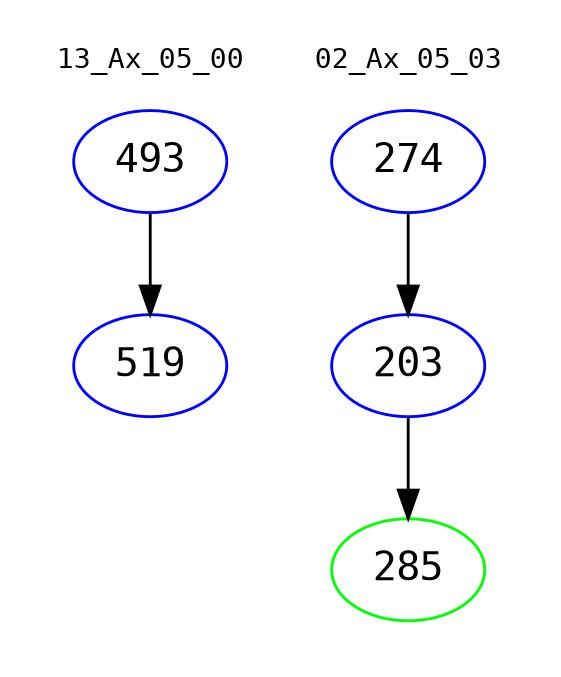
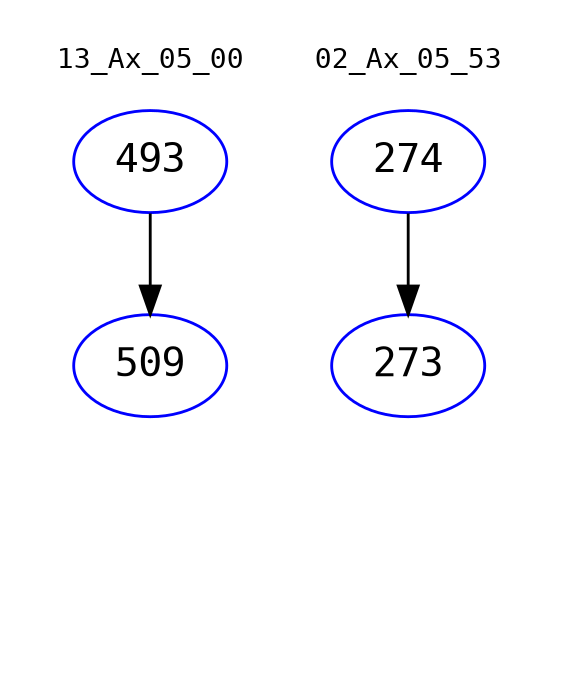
cluster "02_Ax_05_03": label "02_Ax_05_03" -> "02_Ax_05_53"
node "519": label "519" -> "509"
node "203": label "203" -> "273"
node "285": removed
